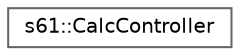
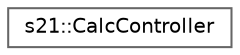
node "s61::CalcController": label "s61::CalcController" -> "s21::CalcController"
